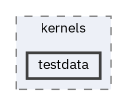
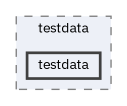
cluster "kernels": label "kernels" -> "testdata"
